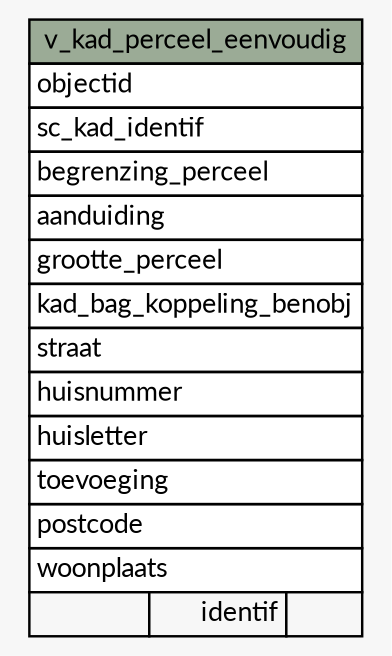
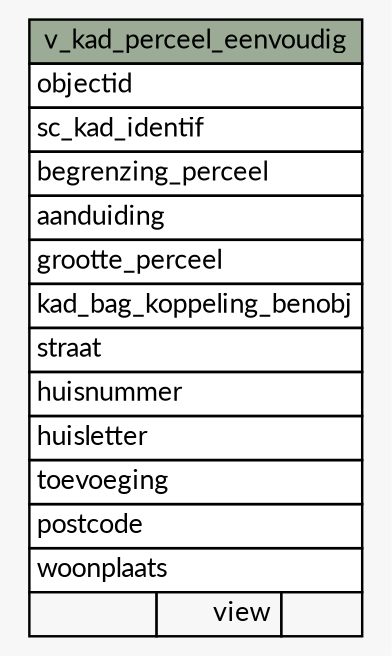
node "v_kad_perceel_eenvoudig": text "identif" -> "view"
